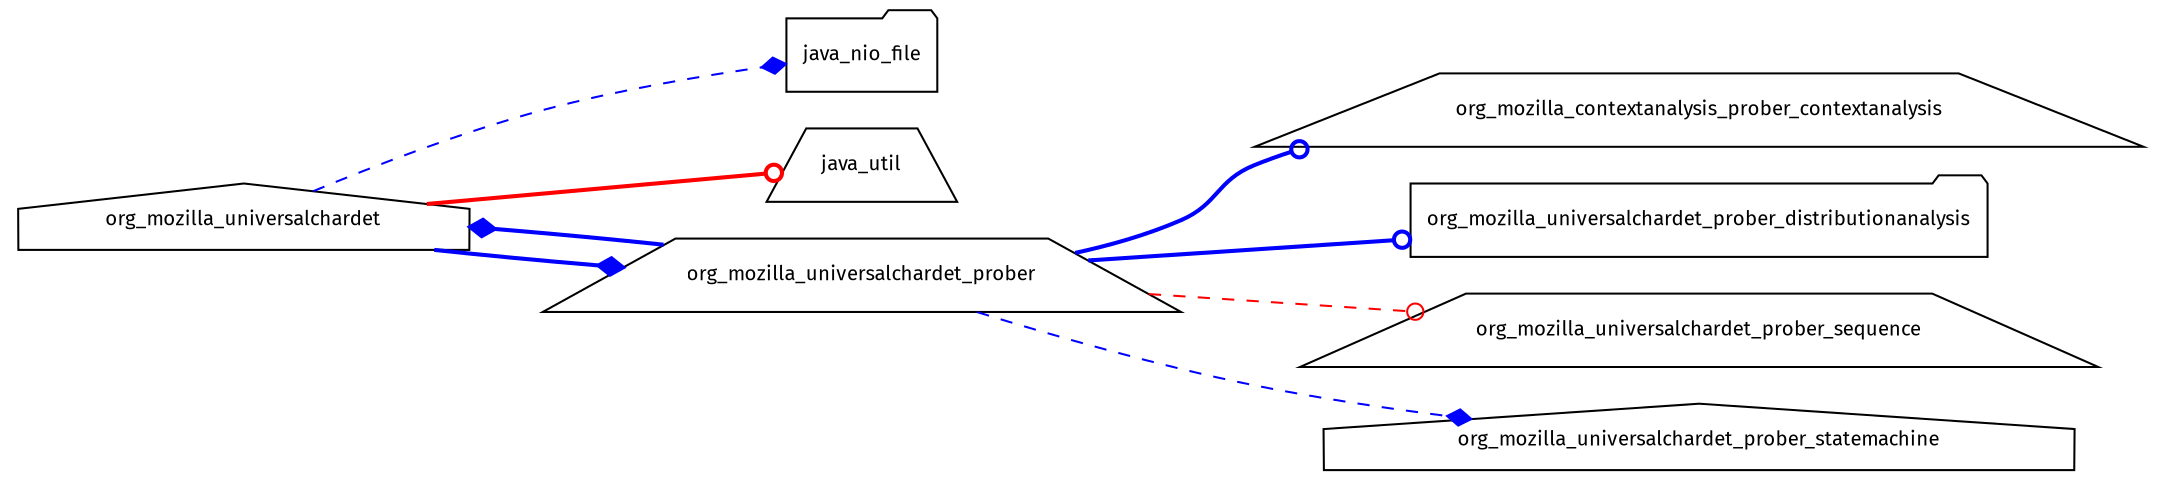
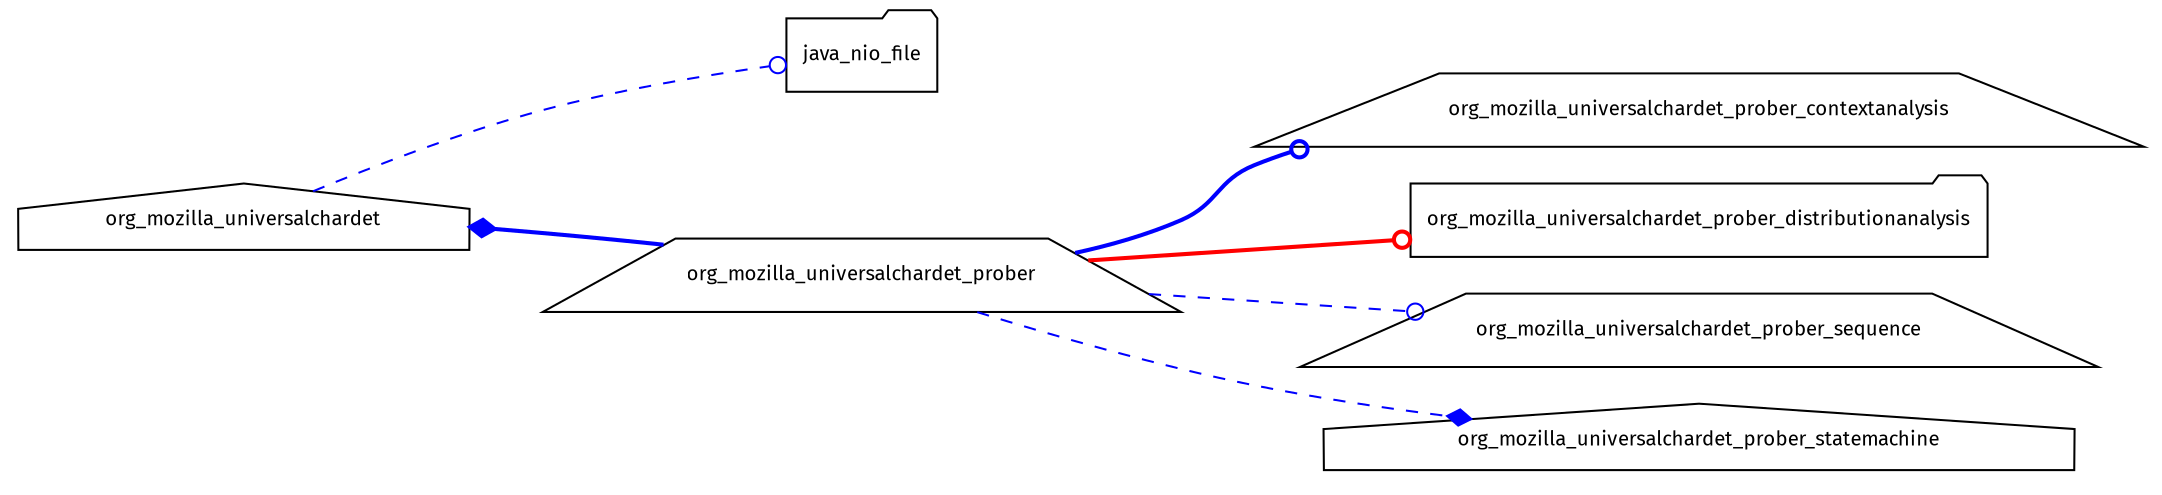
node "org_mozilla_contextanalysis_prober_contextanalysis": label "org_mozilla_contextanalysis_prober_contextanalysis" -> "org_mozilla_universalchardet_prober_contextanalysis"
edge "org_mozilla_universalchardet" -> "java_nio_file": arrowhead diamond -> odot
node "java_util": removed
edge "org_mozilla_universalchardet_prober" -> "org_mozilla_universalchardet_prober_distributionanalysis": color blue -> red
edge "org_mozilla_universalchardet" -> "org_mozilla_universalchardet_prober": removed
edge "org_mozilla_universalchardet_prober" -> "org_mozilla_universalchardet_prober_sequence": color red -> blue
